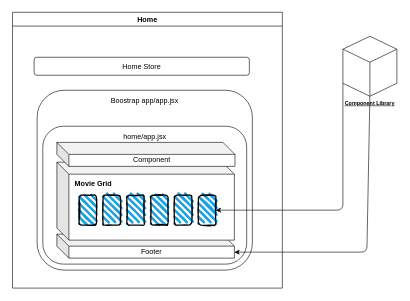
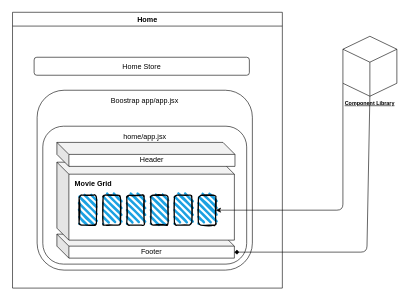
node "Component": label "Component" -> "Header"
edge "Component Library" -> "Footer": arrowhead classic -> diamond
